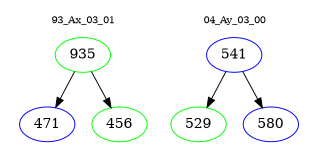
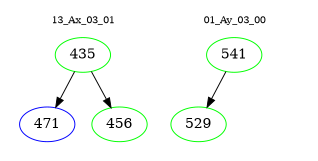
cluster "93_Ax_03_01": label "93_Ax_03_01" -> "13_Ax_03_01"
cluster "04_Ay_03_00": label "04_Ay_03_00" -> "01_Ay_03_00"
node "935": label "935" -> "435"
node "541": color blue -> green
node "580": removed
